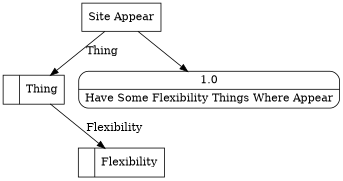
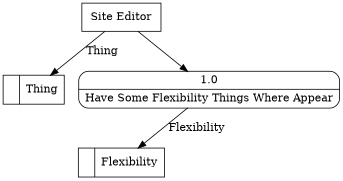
node "Site Appear": label "Site Appear" -> "Site Editor"
edge "Thing" -> "Flexibility": now "1.0" -> "Flexibility"
